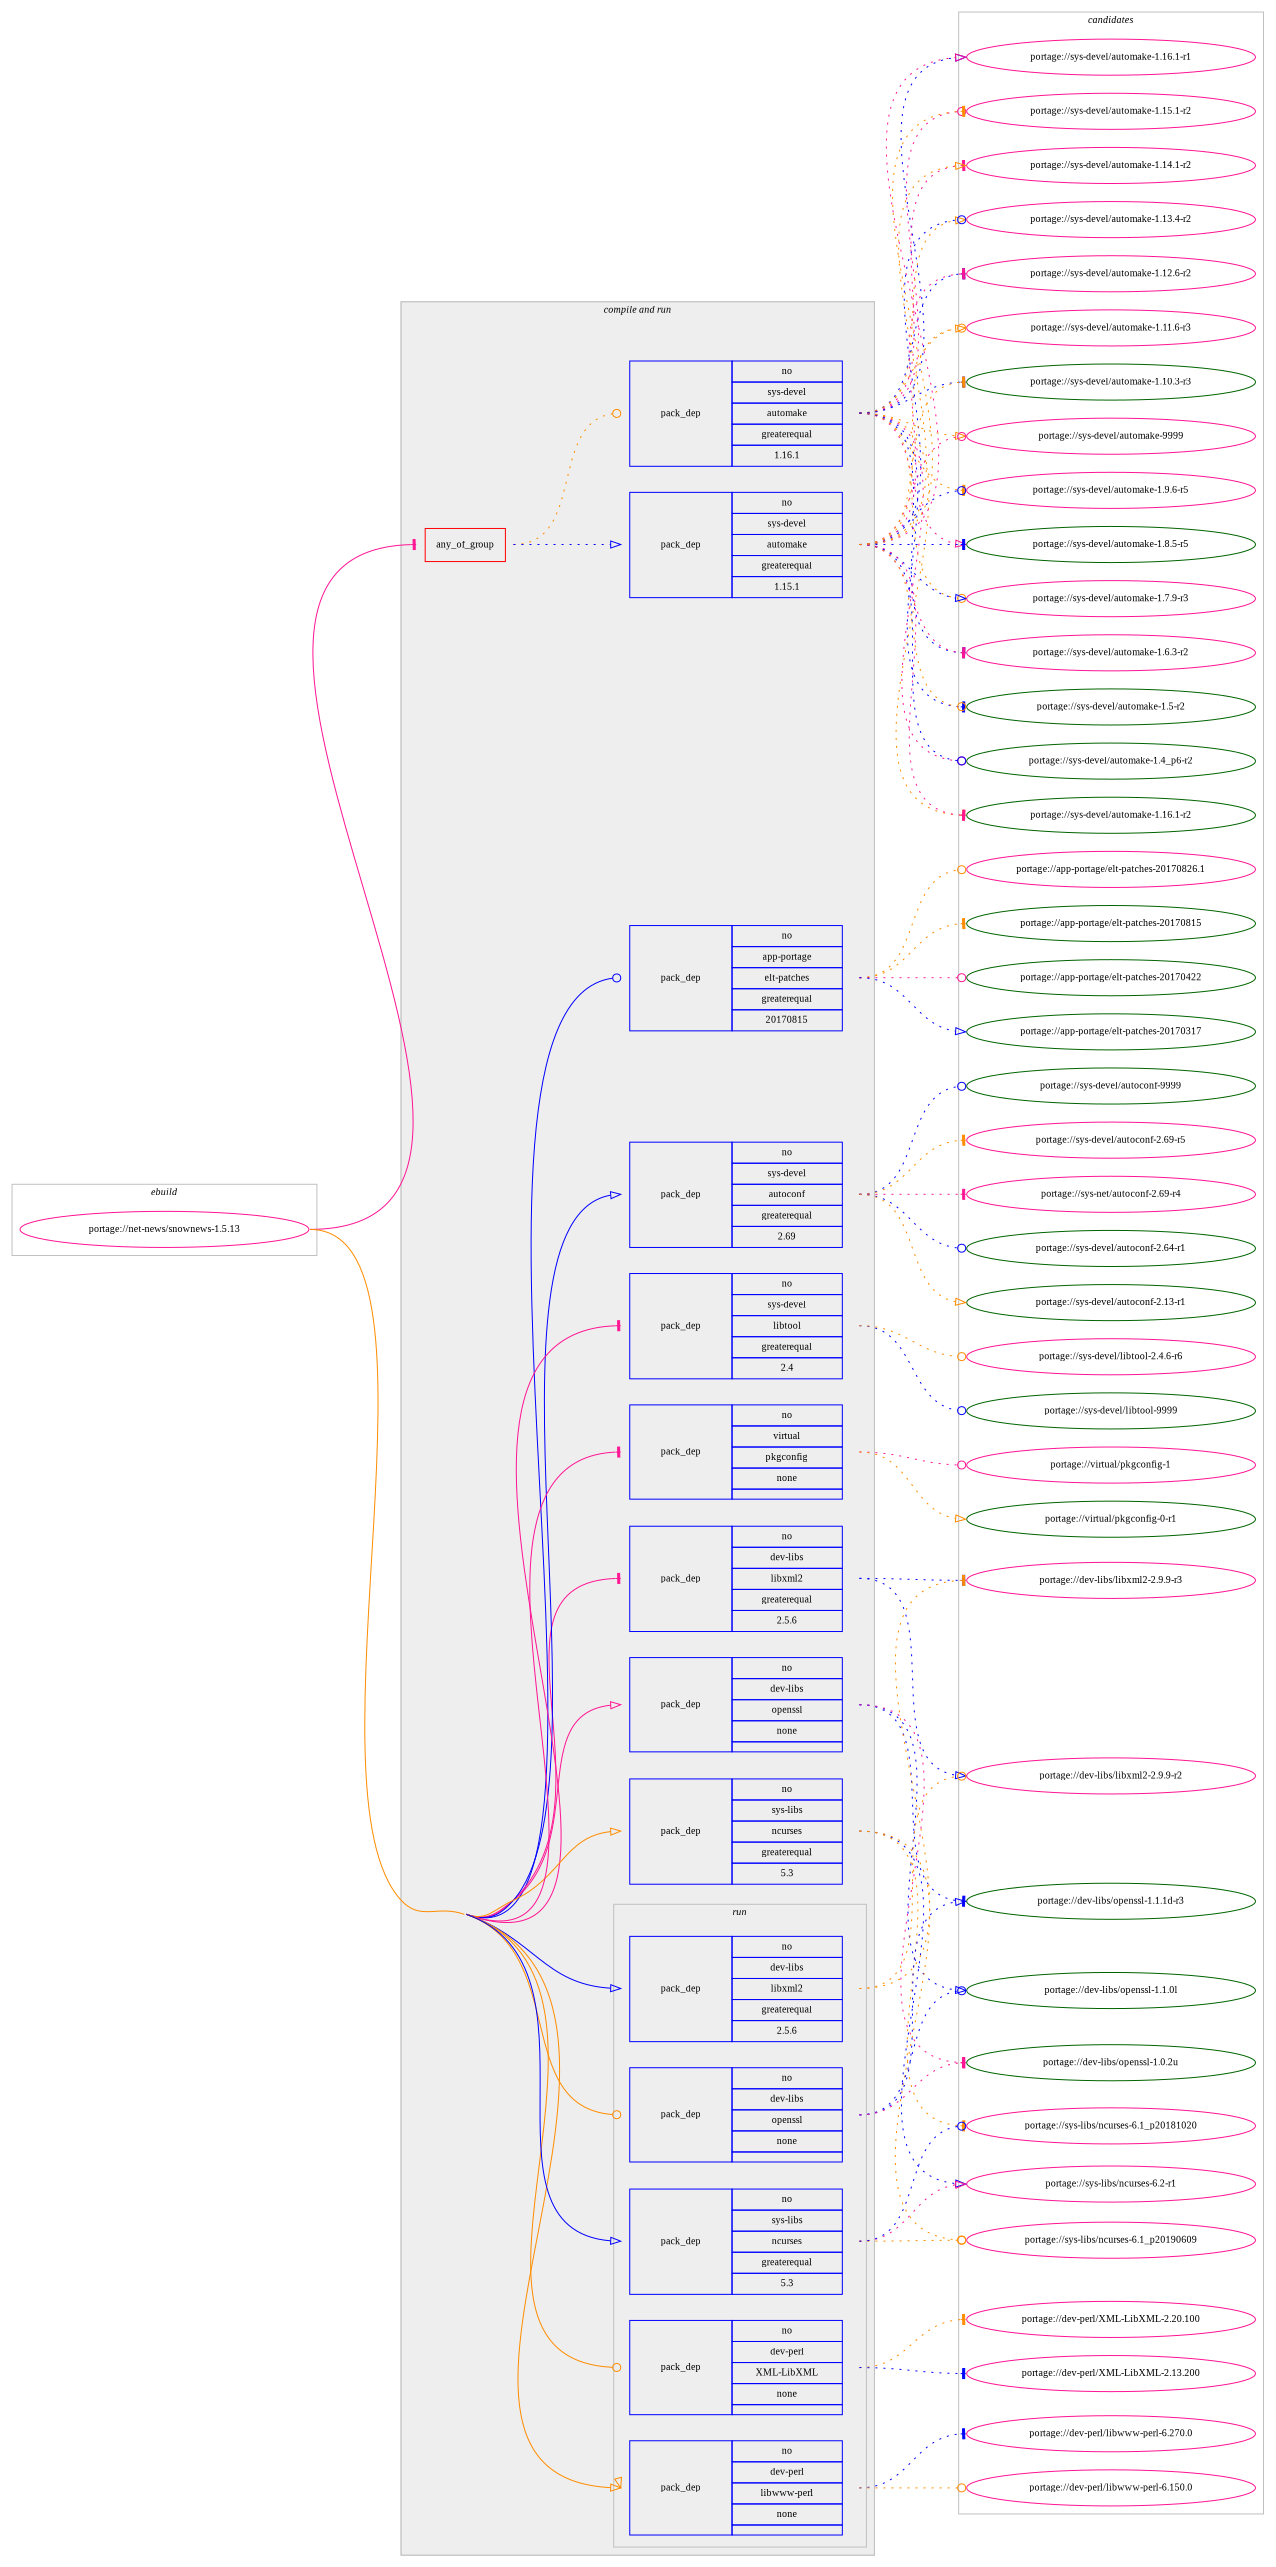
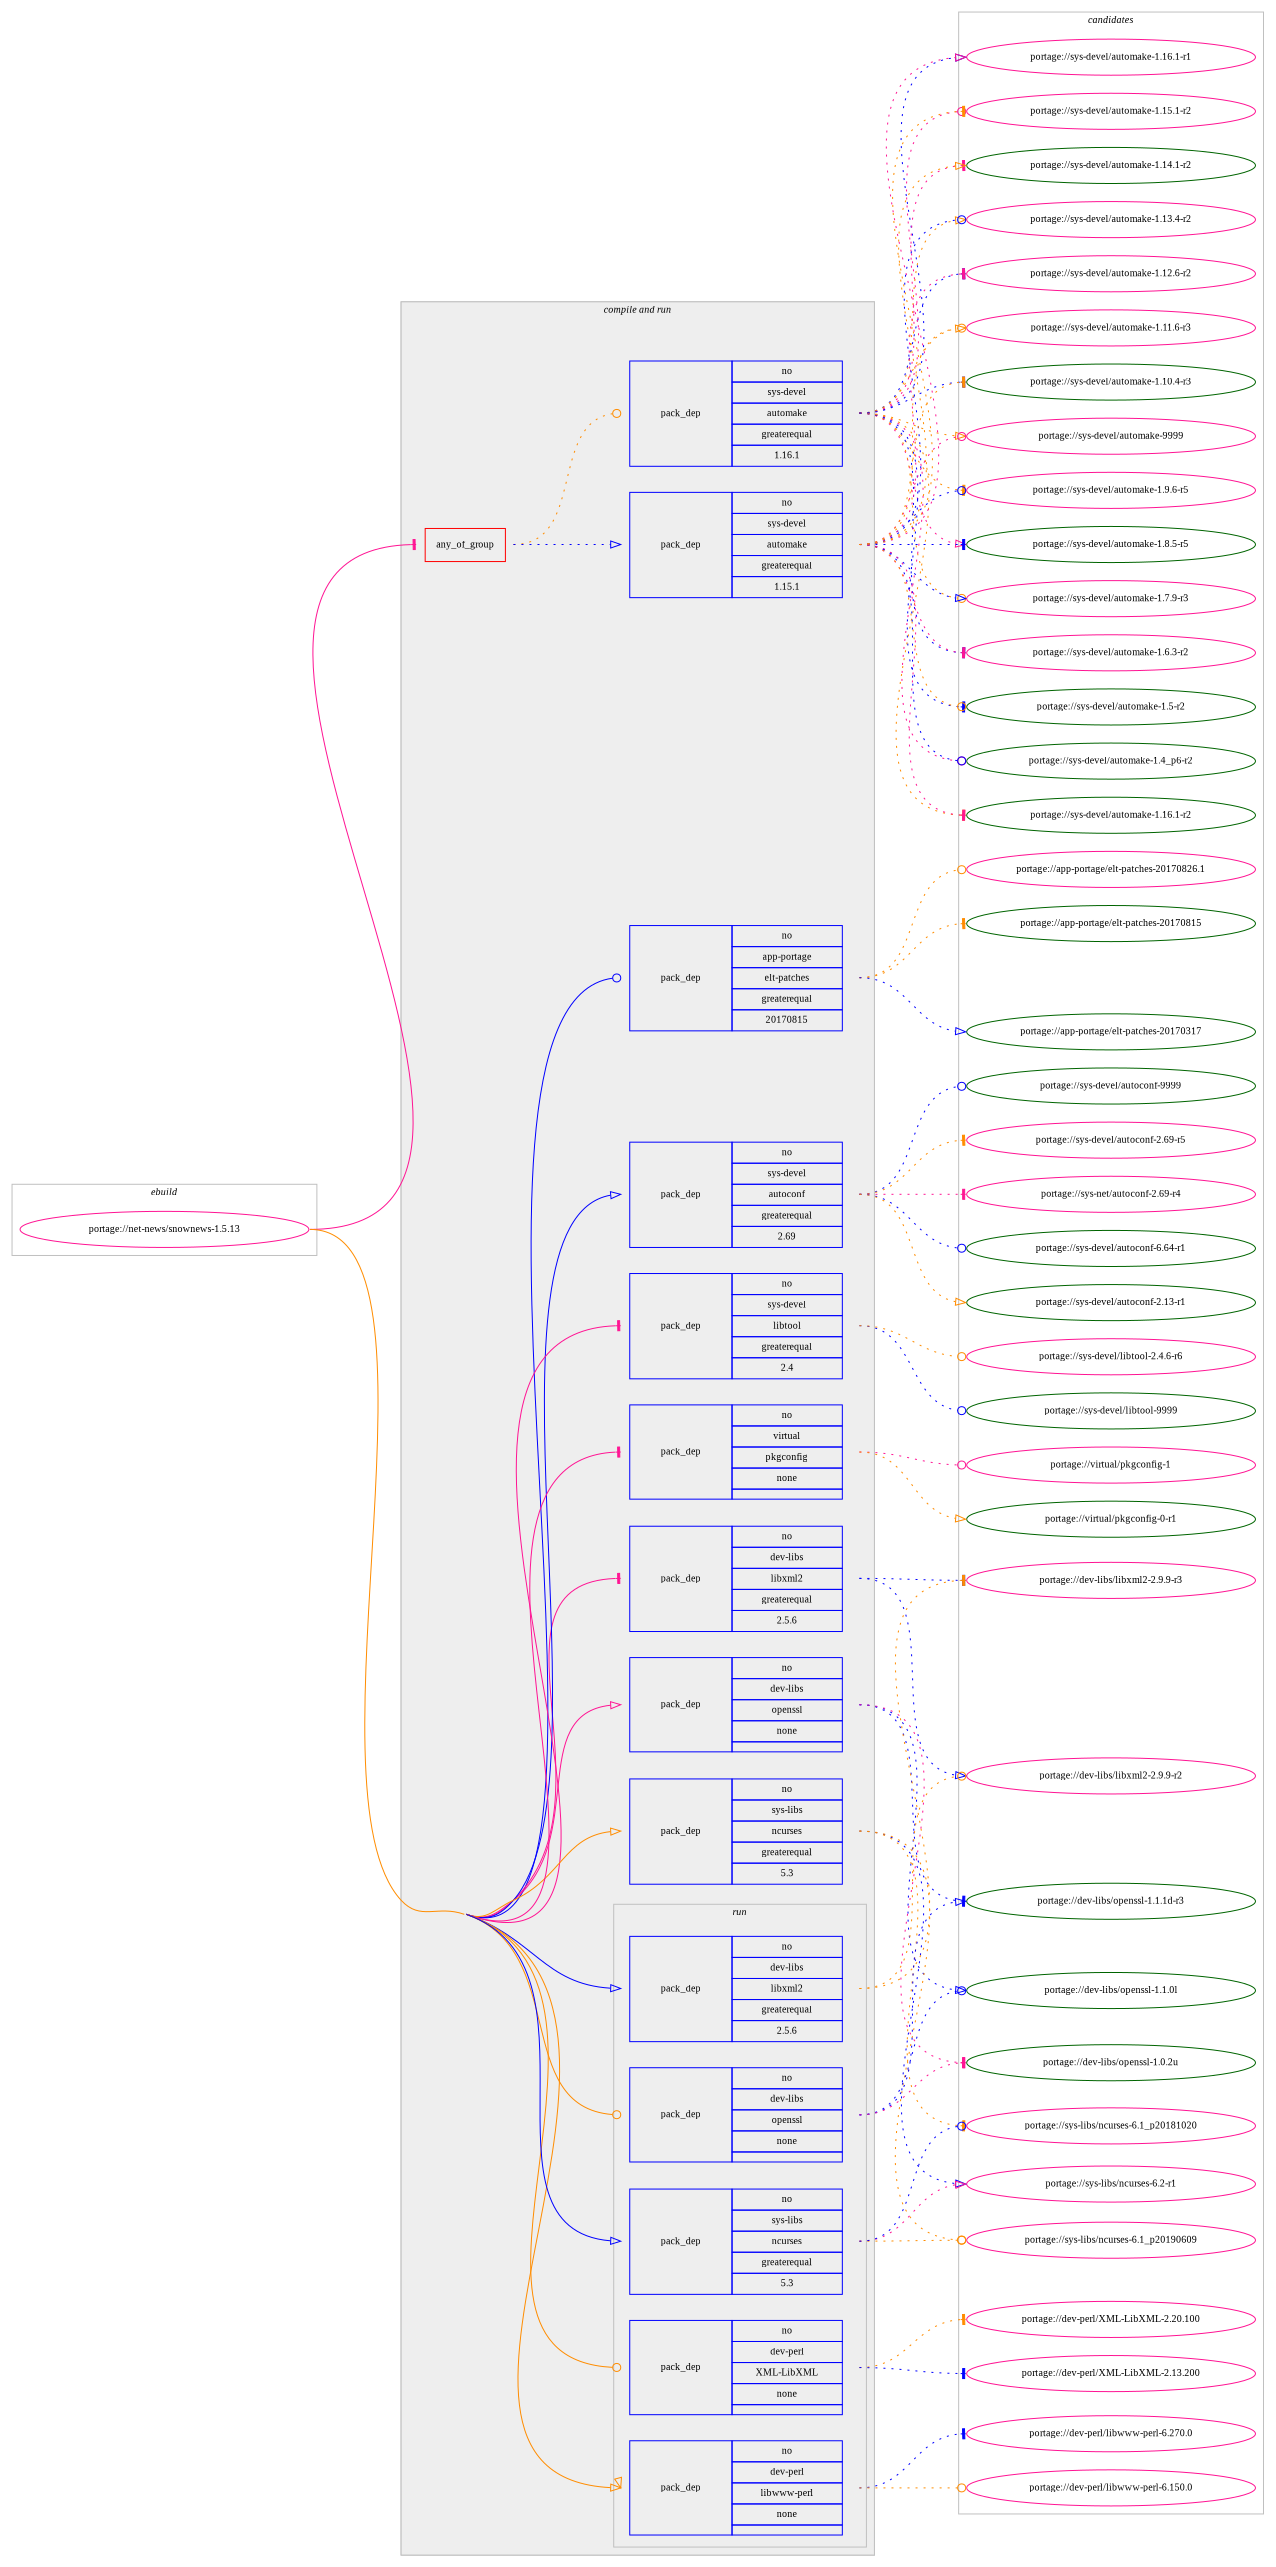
node "portage://sys-devel/automake-1.14.1-r2": color deeppink -> darkgreen
node "portage://sys-devel/automake-1.10.3-r3": label "portage://sys-devel/automake-1.10.3-r3" -> "portage://sys-devel/automake-1.10.4-r3"
node "portage://app-portage/elt-patches-20170422": removed
node "portage://sys-devel/autoconf-2.64-r1": label "portage://sys-devel/autoconf-2.64-r1" -> "portage://sys-devel/autoconf-6.64-r1"
